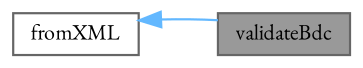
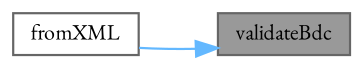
edge "validateBdc" -> "fromXML": reversed
